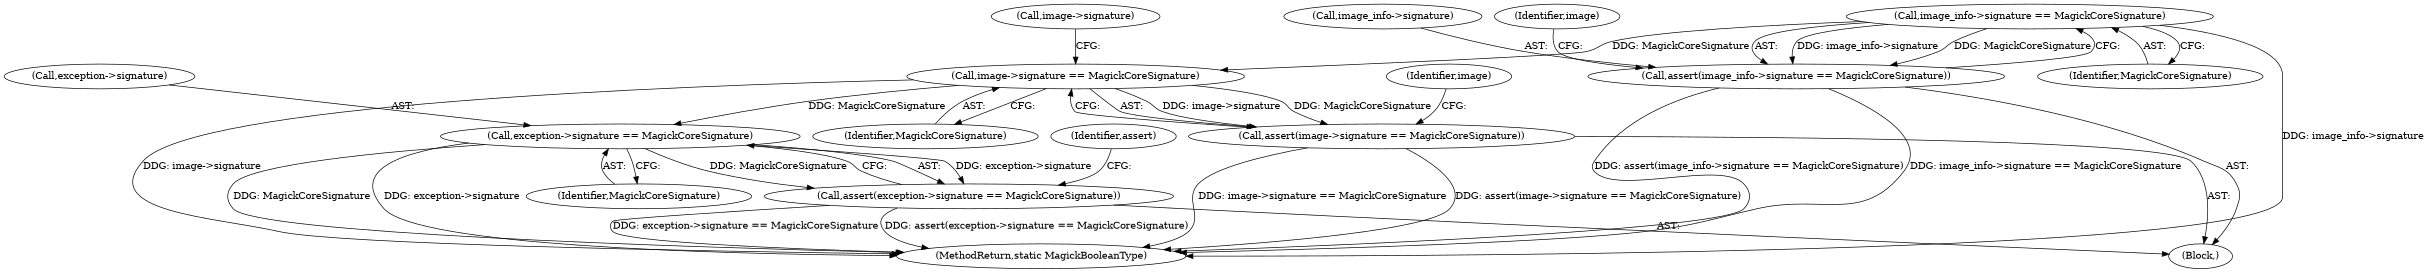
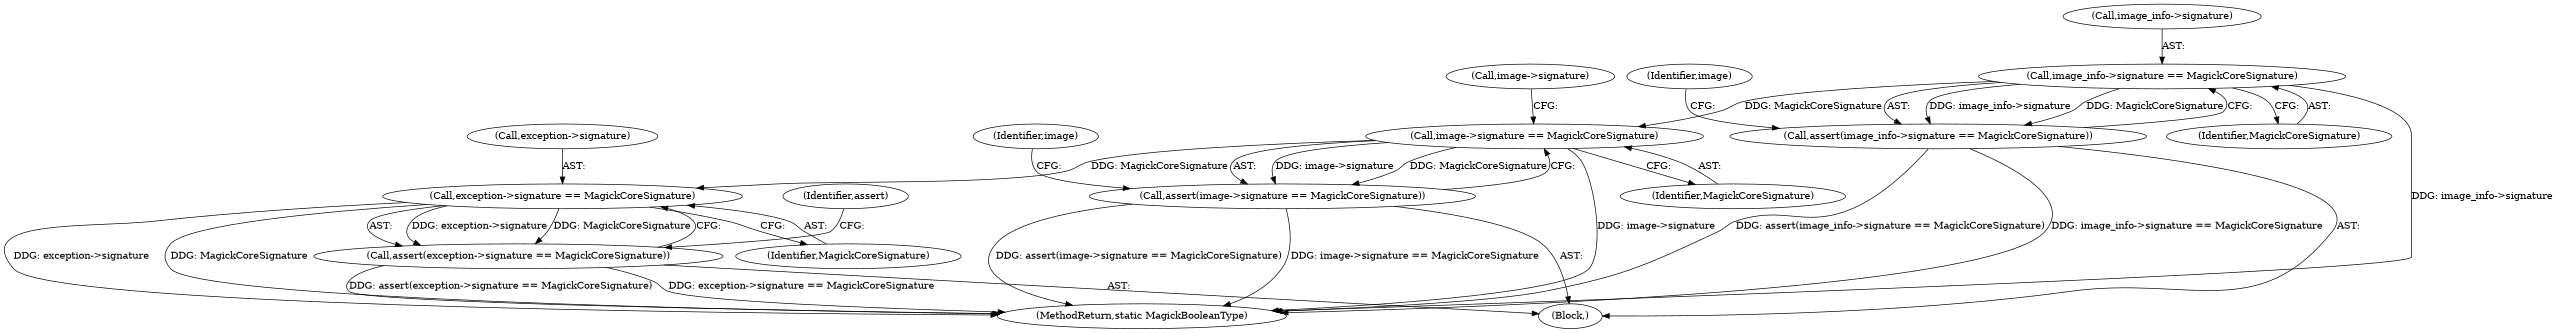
edge "(Call,image_info->signature)" -> "(Call,assert(image_info->signature == MagickCoreSignature))": now "(Call,image_info->signature)" -> "(Call,image_info->signature == MagickCoreSignature)"
